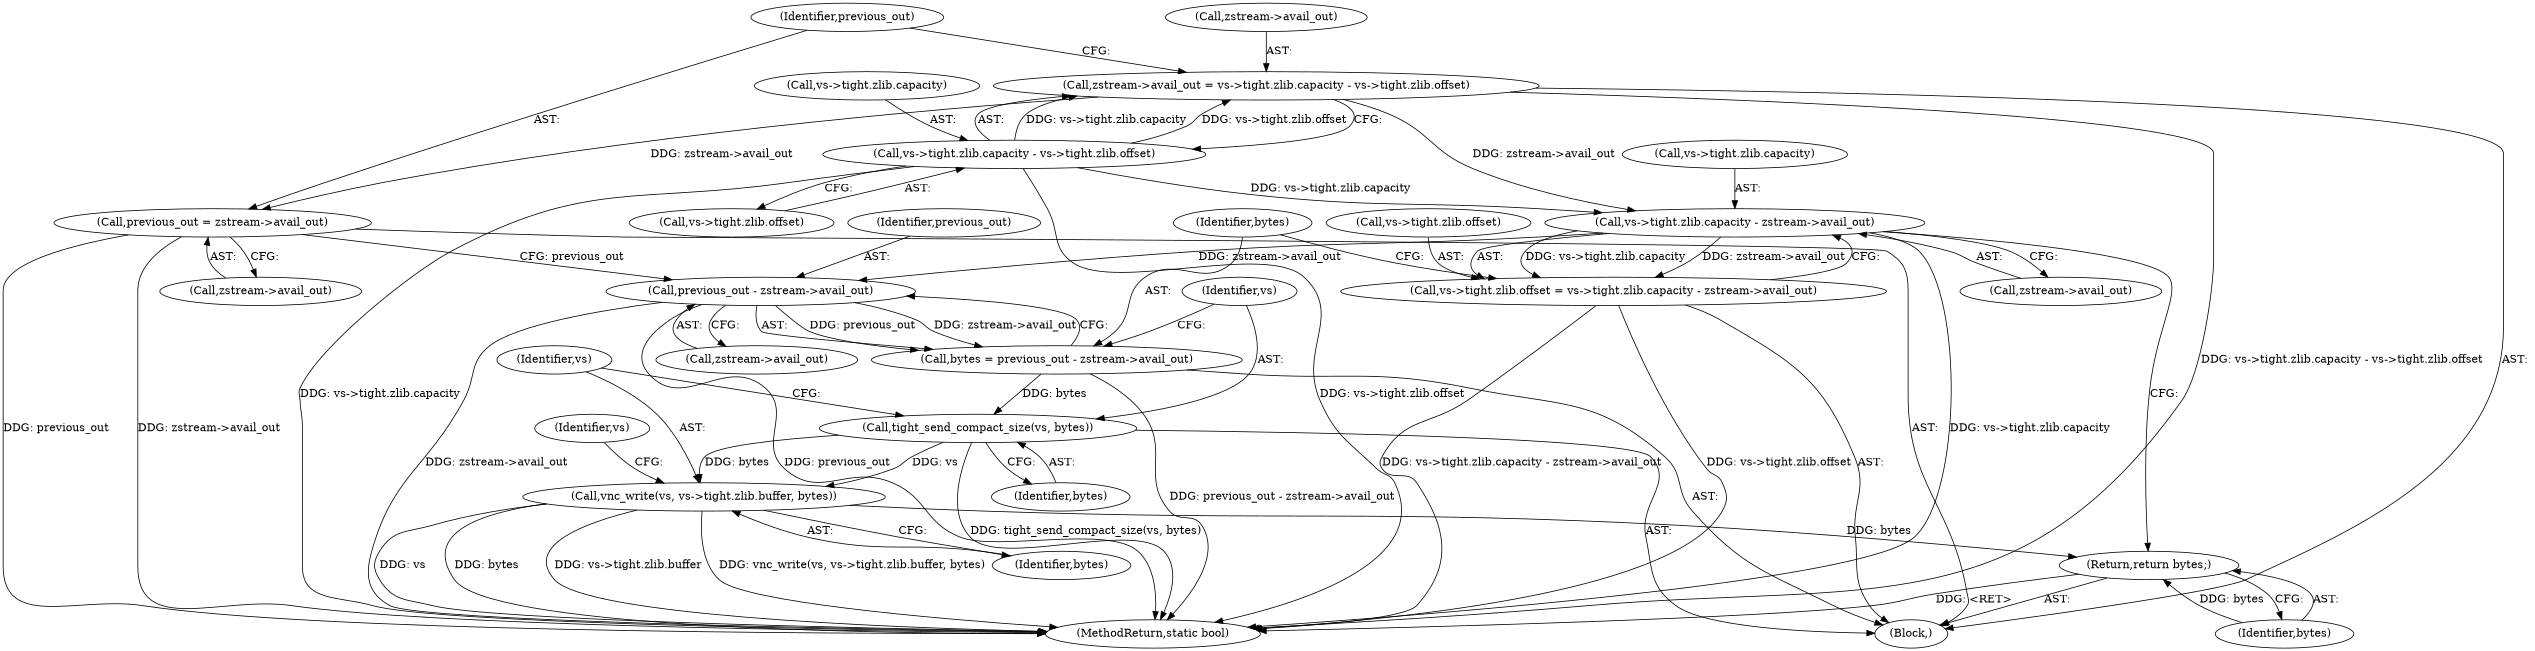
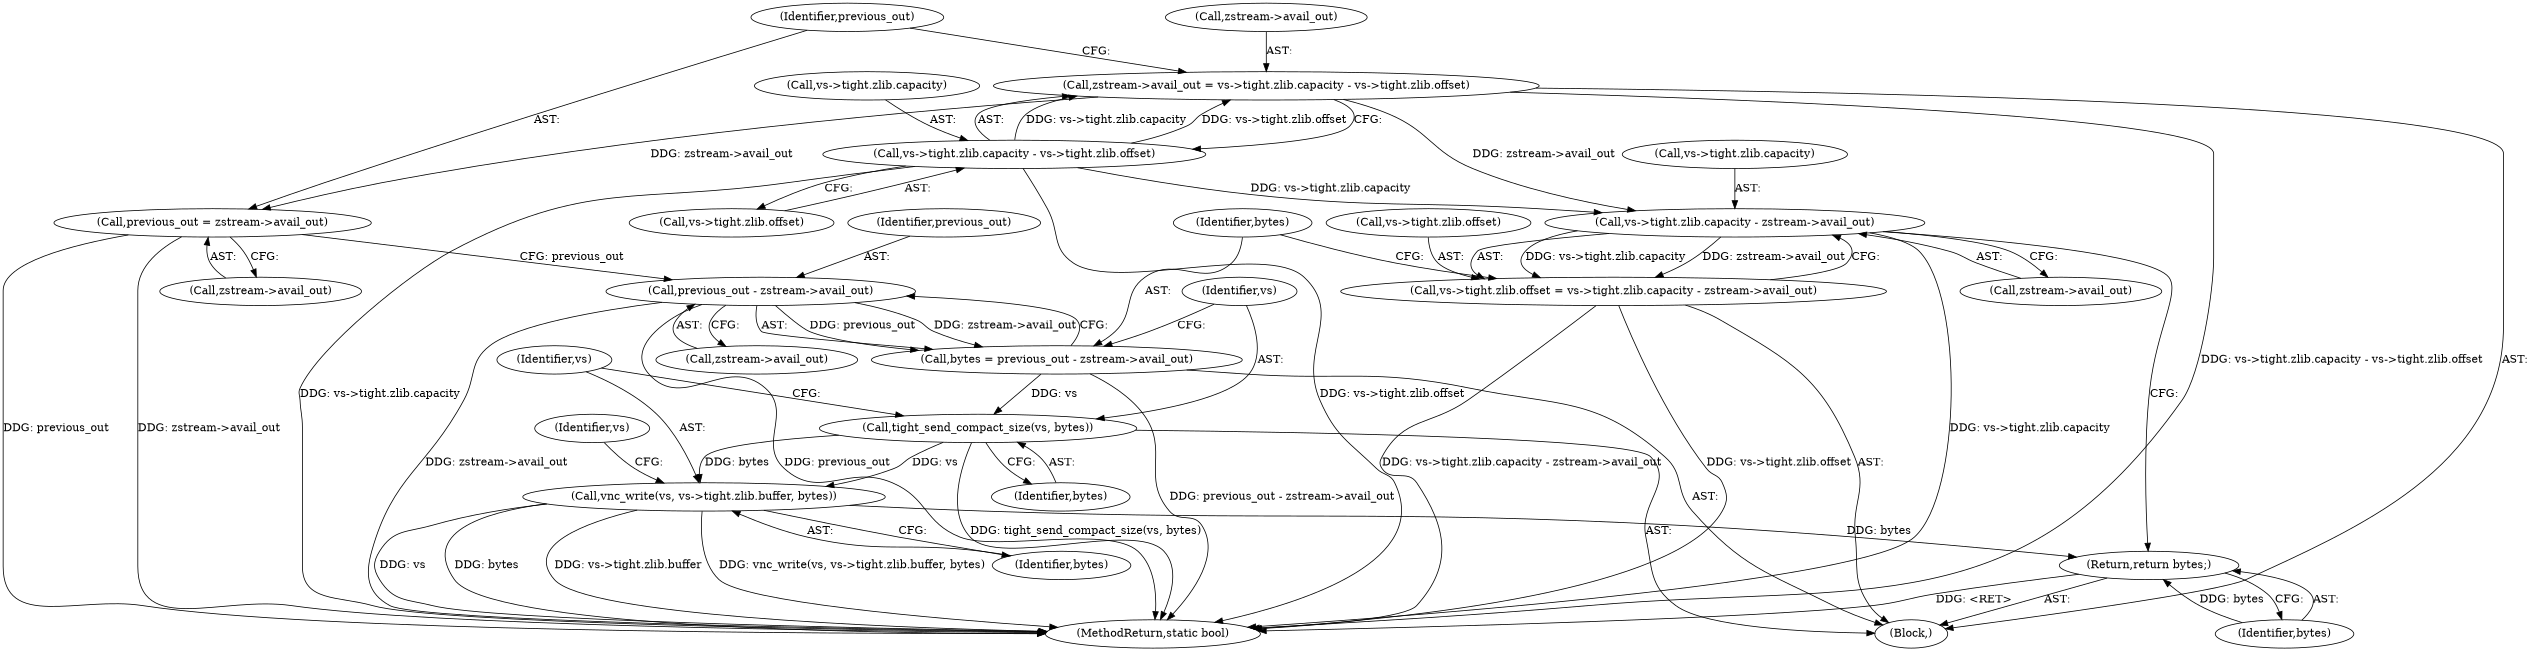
edge "(Call,previous_out = zstream->avail_out)" -> "(Block,)": removed, label "AST:"
edge "(Call,vs->tight.zlib.capacity - zstream->avail_out)" -> "(Call,previous_out - zstream->avail_out)": removed, label "DDG: zstream->avail_out"
edge "(Call,bytes = previous_out - zstream->avail_out)" -> "(Call,tight_send_compact_size(vs, bytes))": label "DDG: bytes" -> "DDG: vs"
